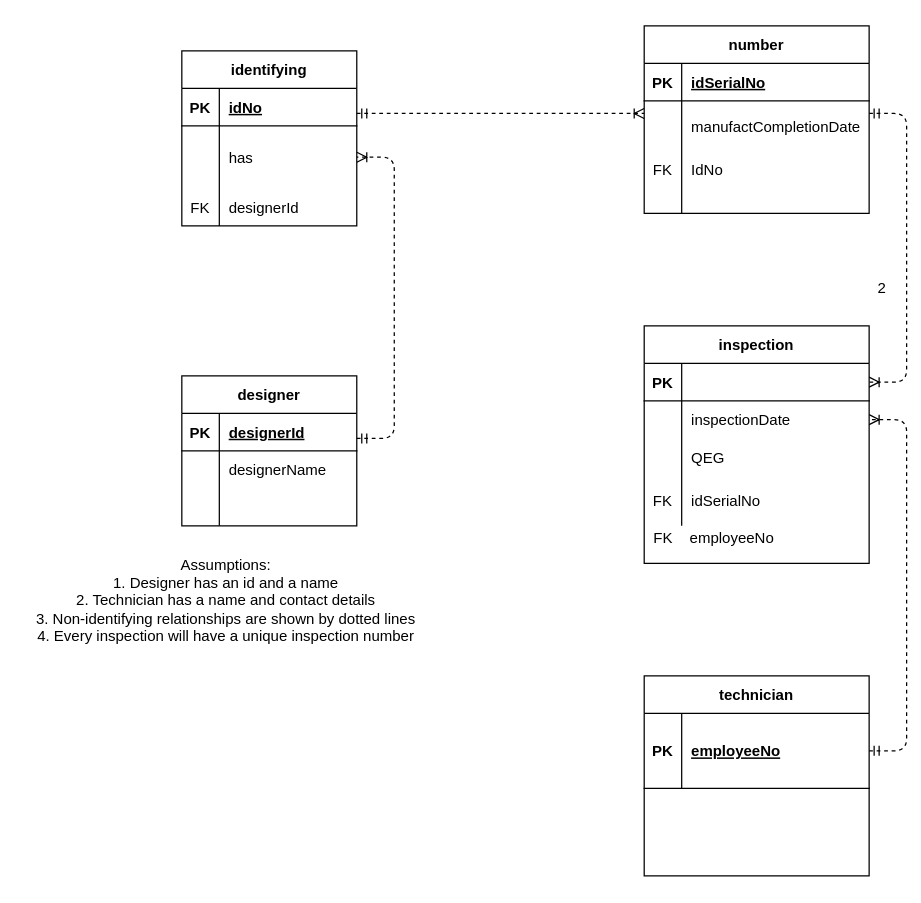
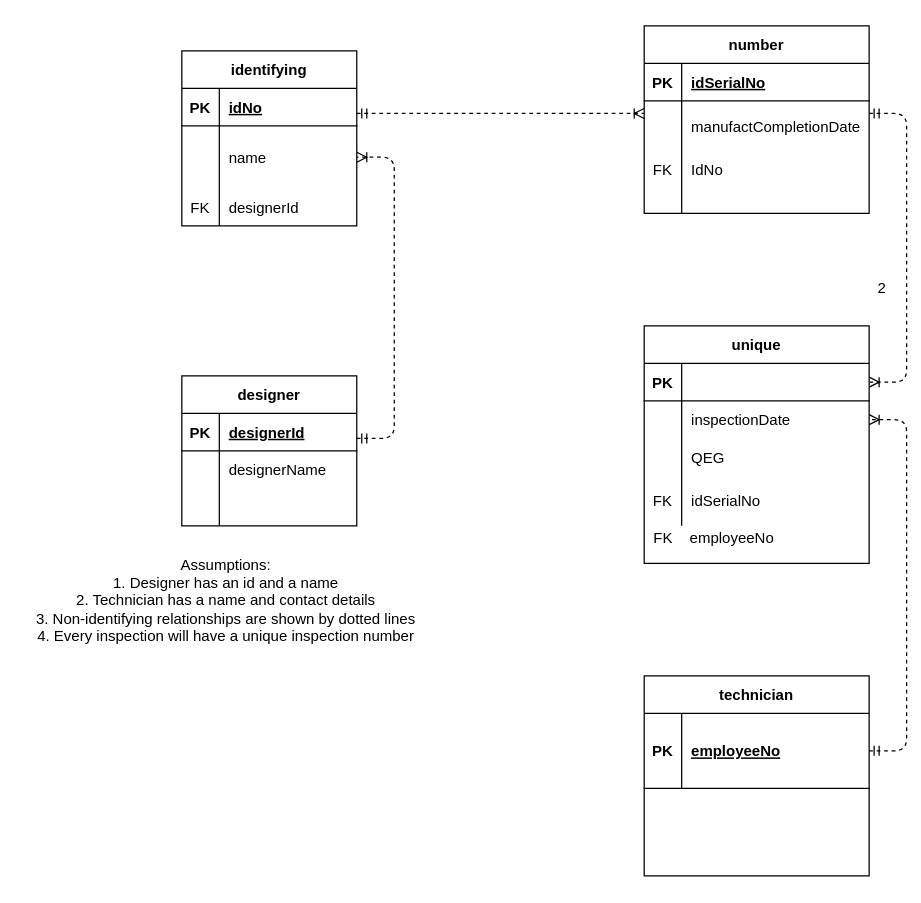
node "has": label "has" -> "name"
node "inspection": label "inspection" -> "unique"
